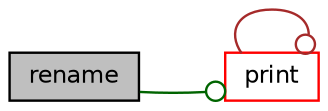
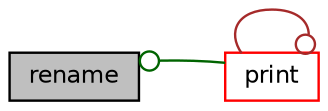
edge "rename" -> "print": reversed
